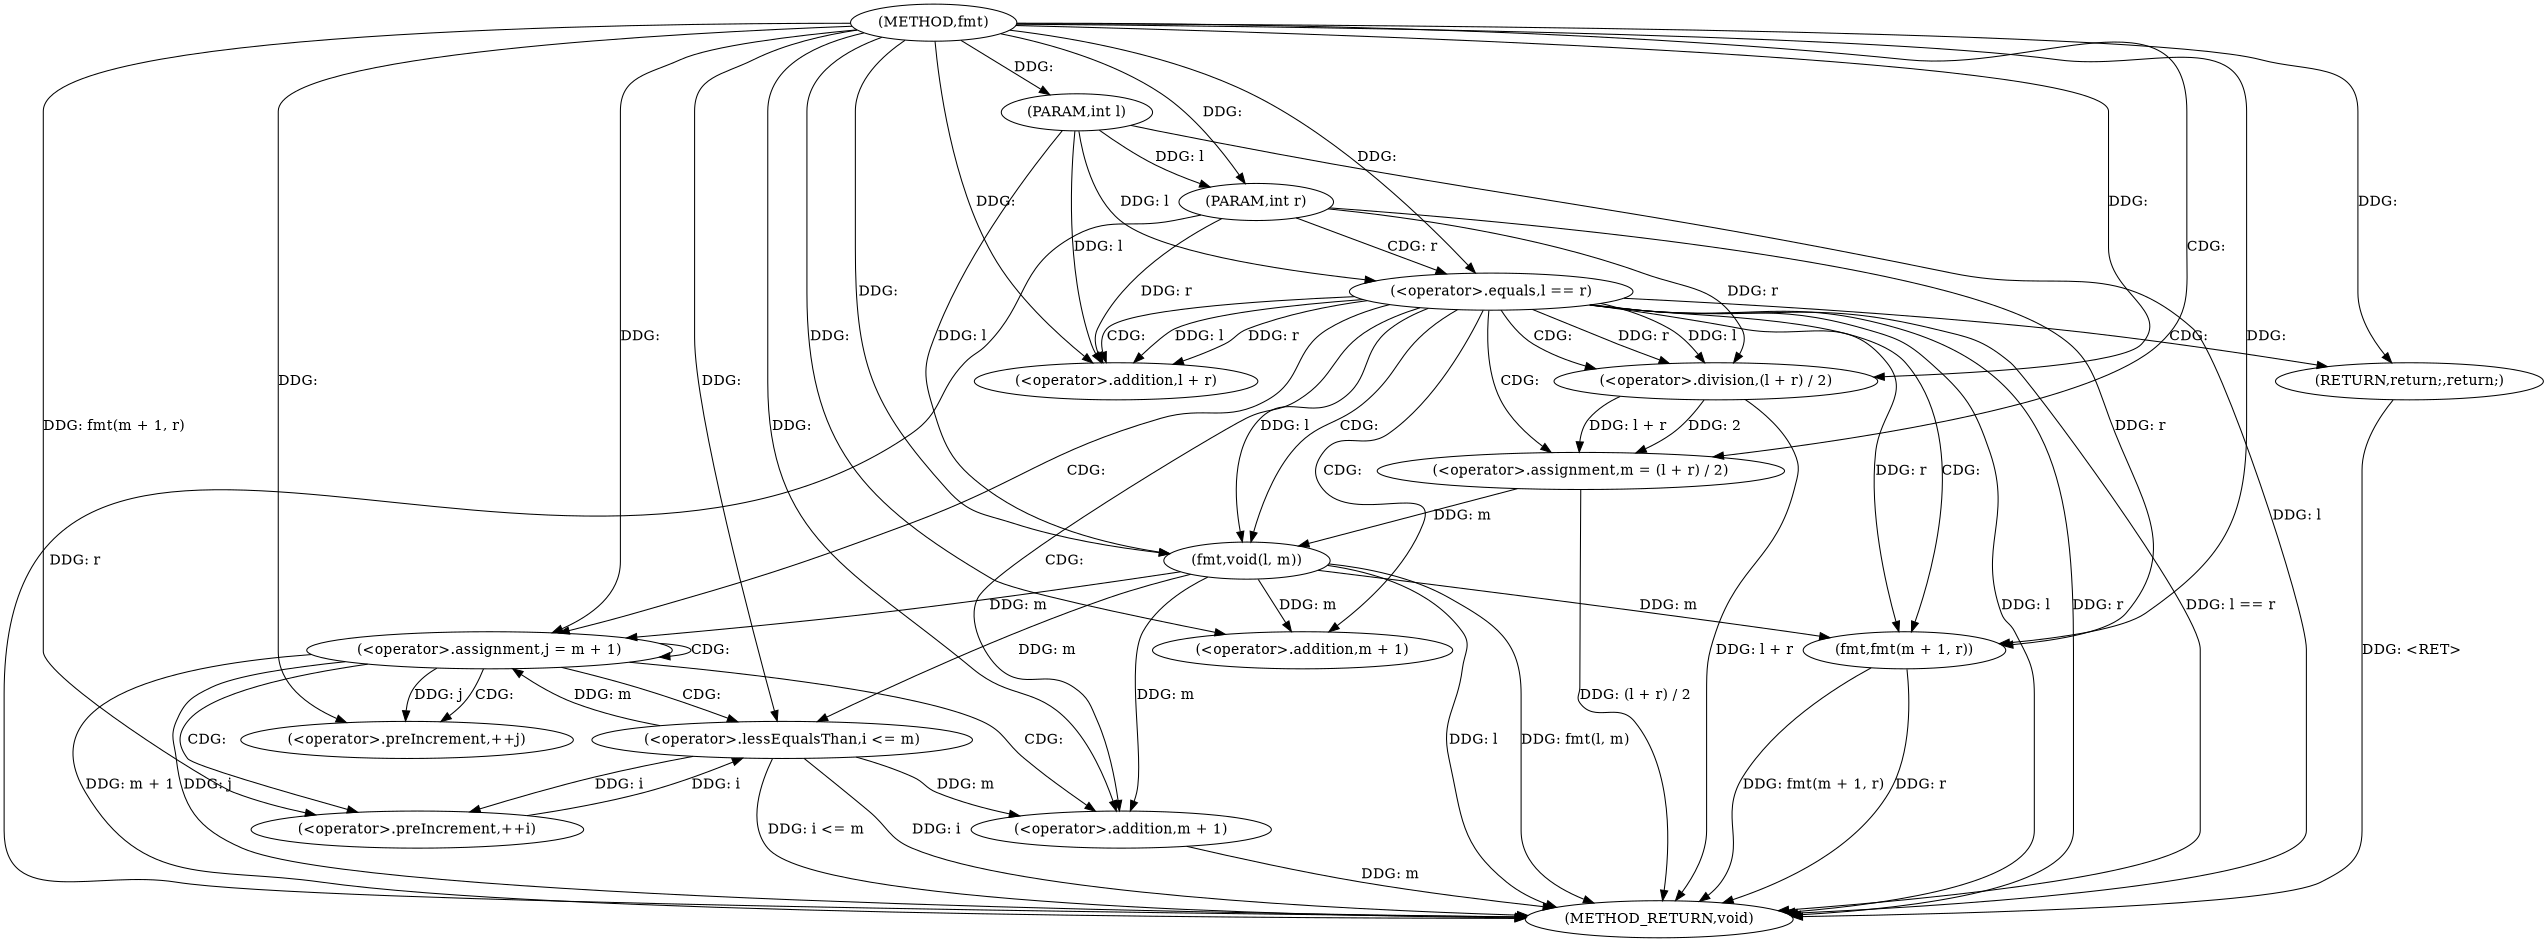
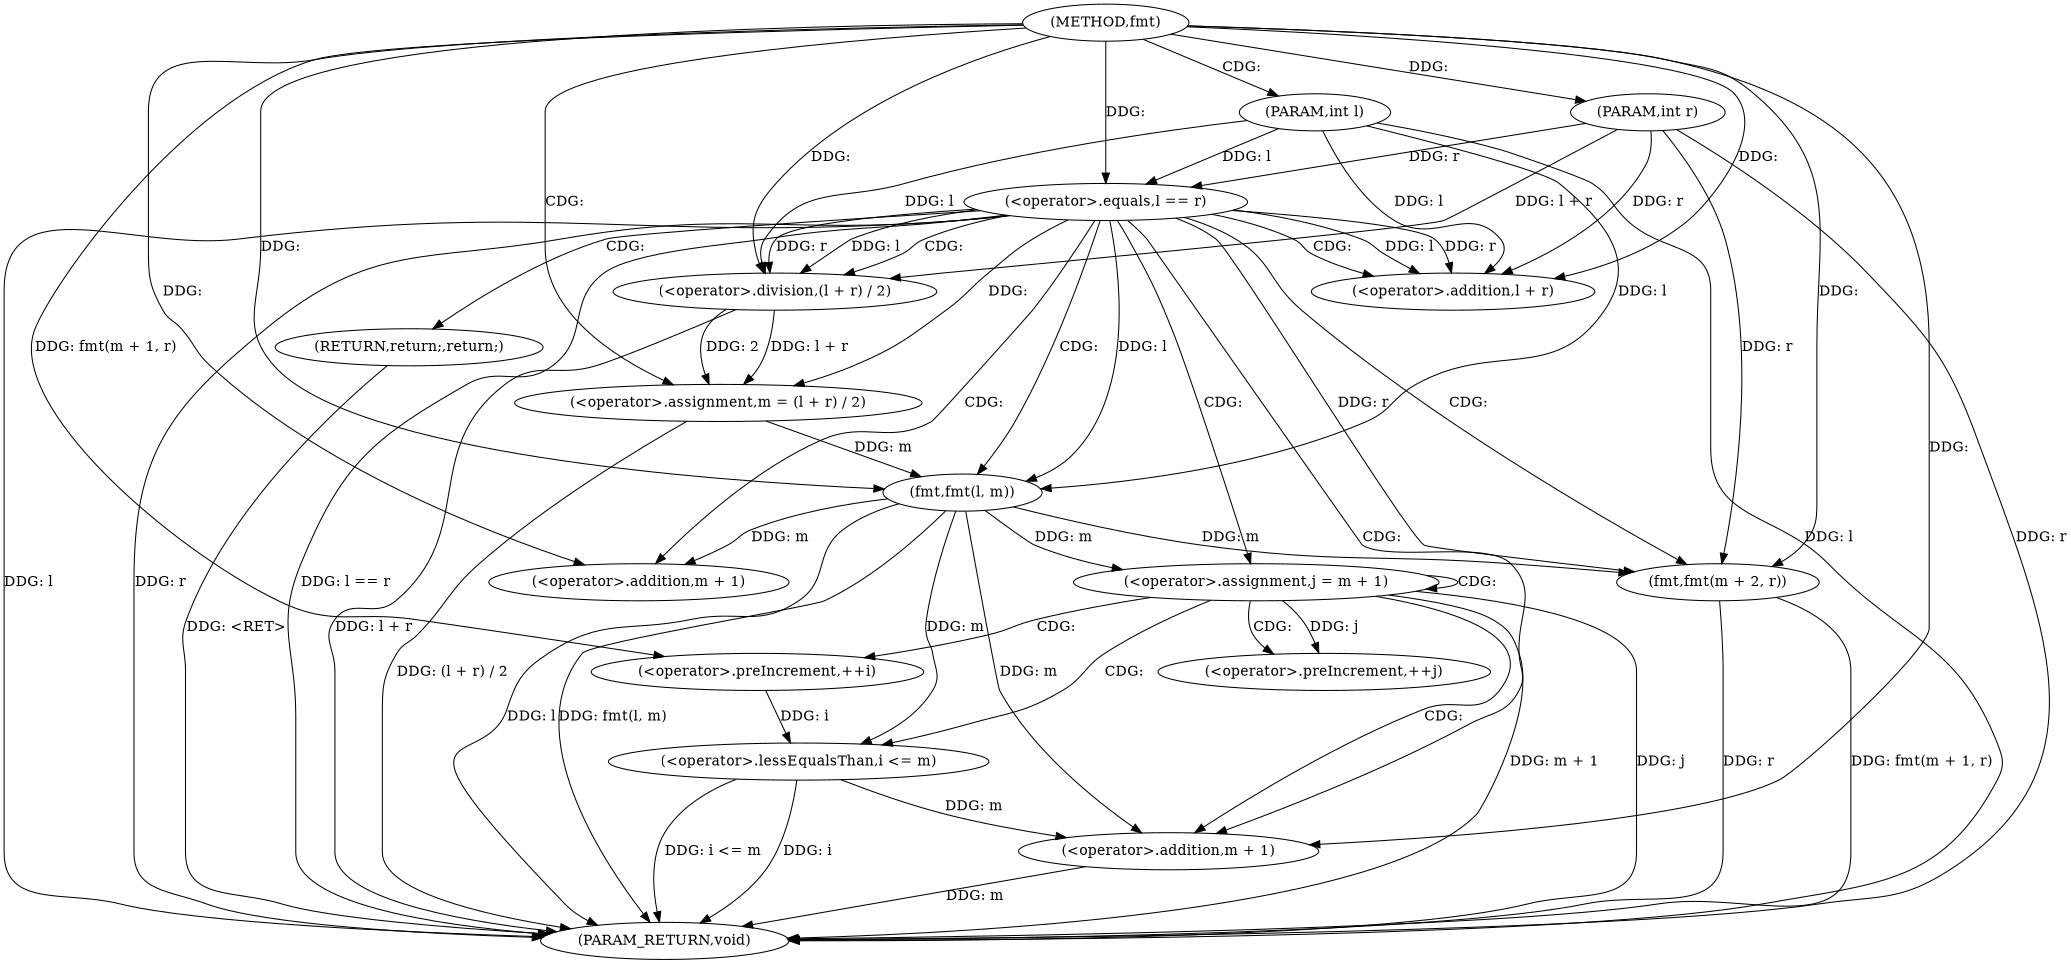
edge "(METHOD,fmt)" -> "(RETURN,return;,return;)": removed, label "DDG:"
edge "(METHOD,fmt)" -> "(PARAM,int l)": label "DDG: " -> "CDG: "
edge "(METHOD,fmt)" -> "(<operator>.preIncrement,++j)": removed, label "DDG:"
edge "(PARAM,int l)" -> "(PARAM,int r)": now "(PARAM,int l)" -> "(<operator>.division,(l + r) / 2)"
edge "(PARAM,int r)" -> "(<operator>.equals,l == r)": label "CDG: r" -> "DDG: r"
edge "(METHOD,fmt)" -> "(<operator>.assignment,j = m + 1)": removed, label "DDG:"
edge "(PARAM,int r)" -> "(<operator>.division,(l + r) / 2)": label "DDG: r" -> "DDG: l + r"
edge "(METHOD,fmt)" -> "(<operator>.lessEqualsThan,i <= m)": removed, label "DDG:"
edge "(<operator>.equals,l == r)" -> "(<operator>.assignment,m = (l + r) / 2)": label "CDG: " -> "DDG: "
node "(fmt,void(l, m))": label "(fmt,void(l, m))" -> "(fmt,fmt(l, m))"
node "(fmt,fmt(m + 1, r))": label "(fmt,fmt(m + 1, r))" -> "(fmt,fmt(m + 2, r))"
edge "(<operator>.lessEqualsThan,i <= m)" -> "(<operator>.assignment,j = m + 1)": removed, label "DDG: m"
edge "(<operator>.lessEqualsThan,i <= m)" -> "(<operator>.preIncrement,++i)": removed, label "DDG: i"
node "(METHOD_RETURN,void)": label "(METHOD_RETURN,void)" -> "(PARAM_RETURN,void)"
